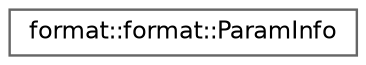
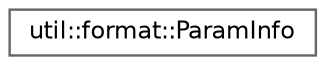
node "format::format::ParamInfo": label "format::format::ParamInfo" -> "util::format::ParamInfo"
